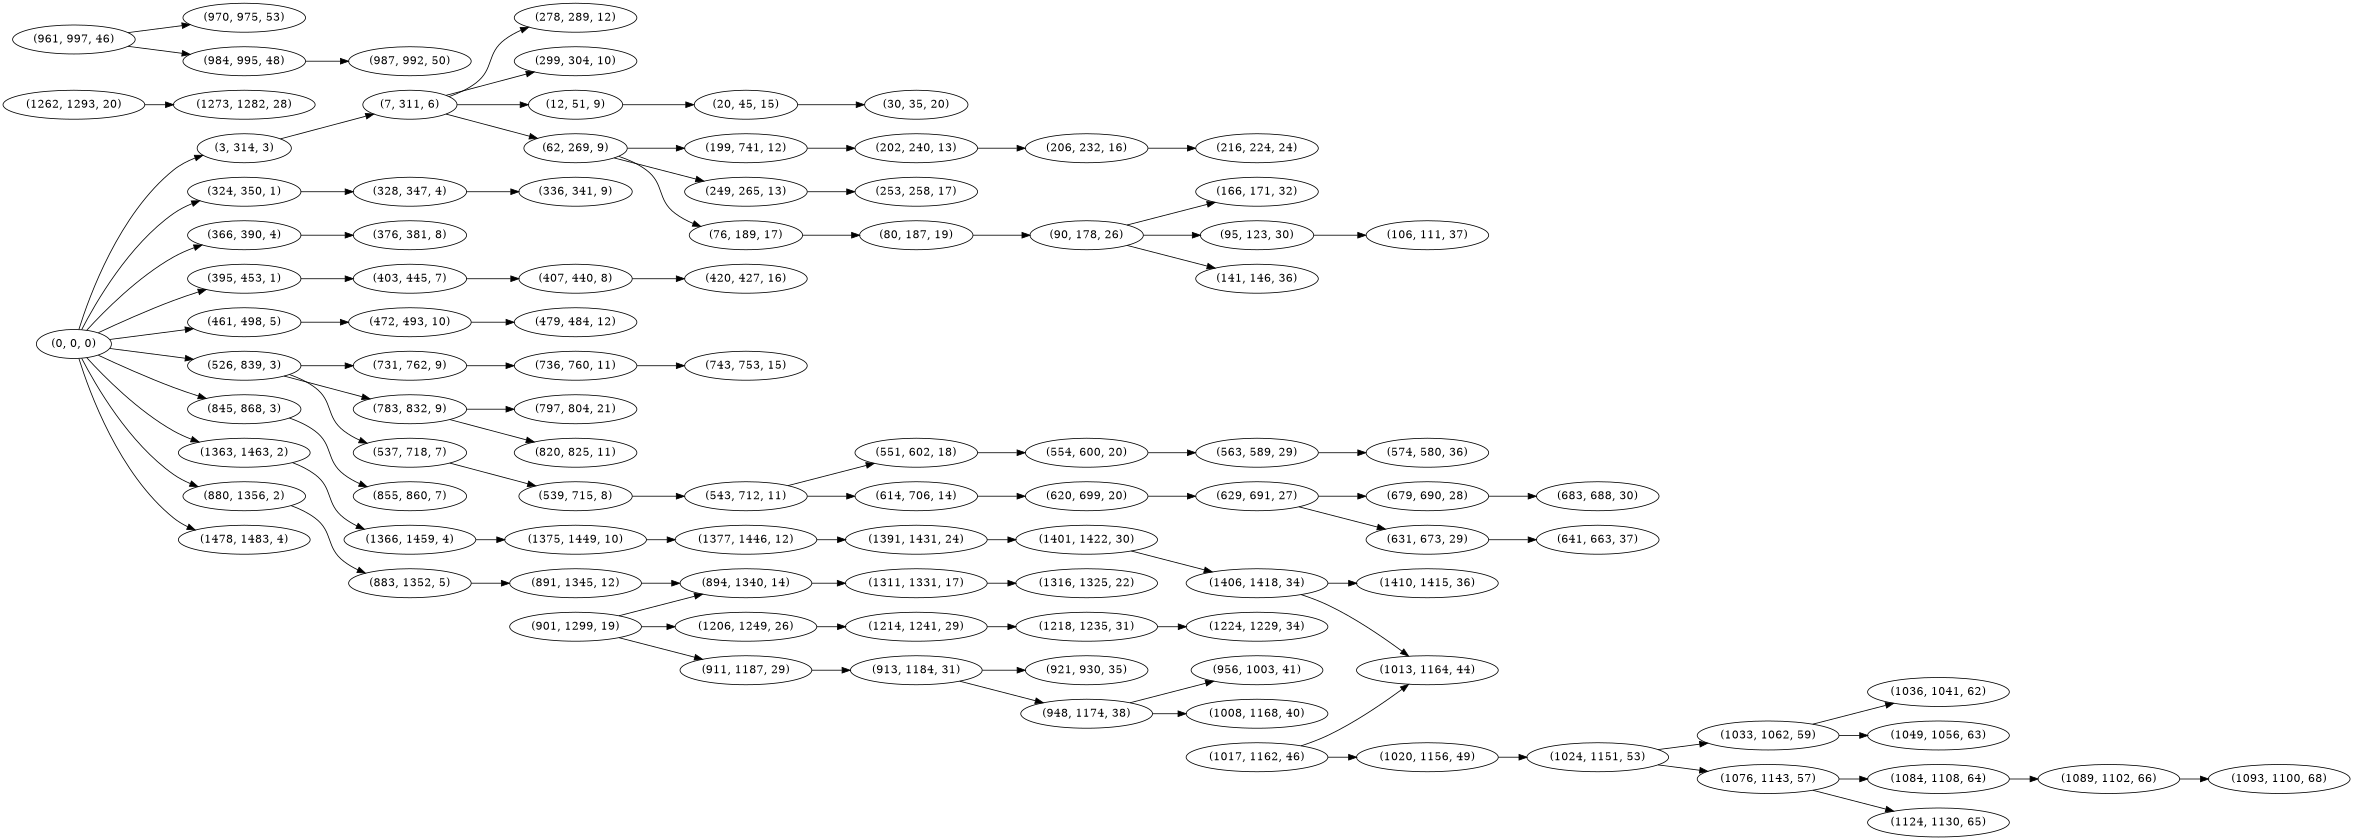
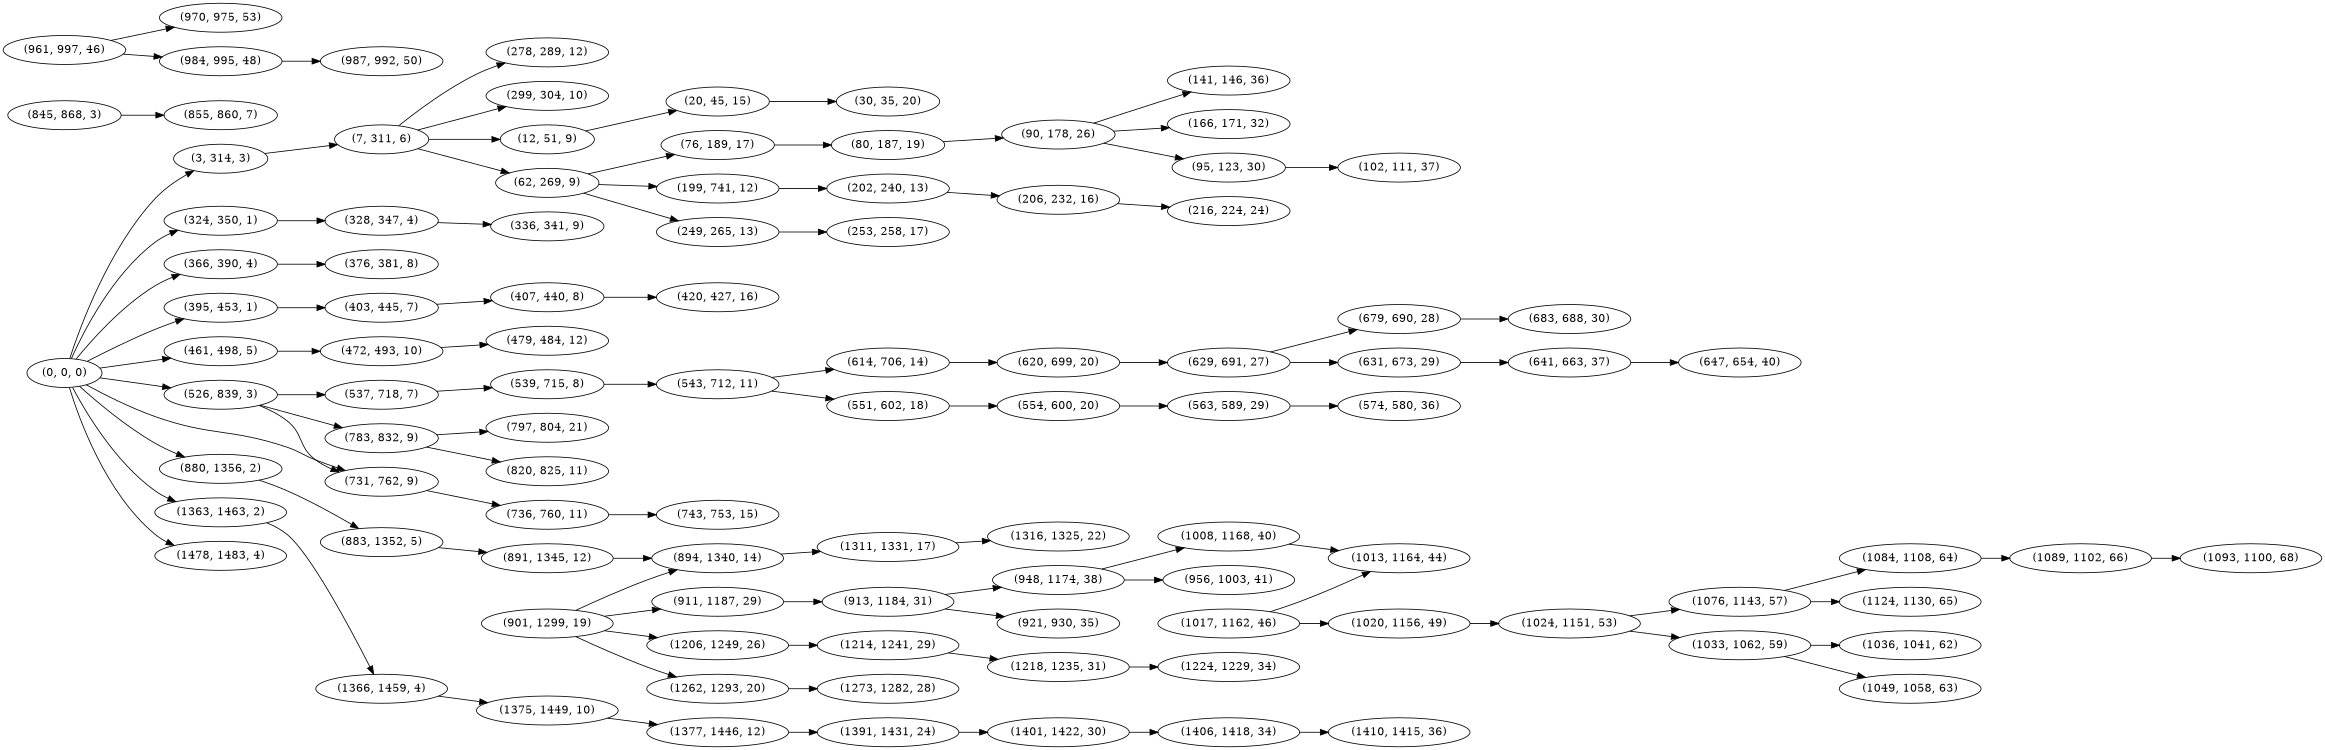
node "(106, 111, 37)": label "(106, 111, 37)" -> "(102, 111, 37)"
node "(647, 654, 40)": added
edge "(0, 0, 0)" -> "(845, 868, 3)": now "(0, 0, 0)" -> "(731, 762, 9)"
edge "(1406, 1418, 34)" -> "(1013, 1164, 44)": now "(1008, 1168, 40)" -> "(1013, 1164, 44)"
edge "(901, 1299, 19)" -> "(1262, 1293, 20)": added
node "(1049, 1056, 63)": label "(1049, 1056, 63)" -> "(1049, 1058, 63)"
